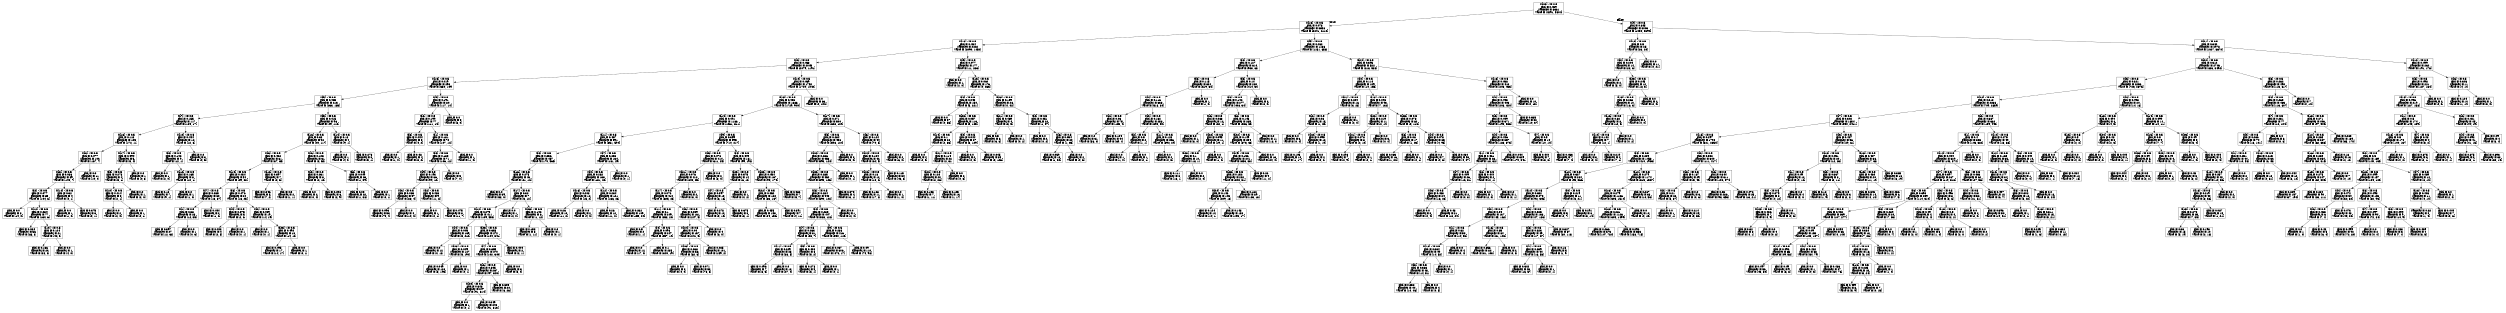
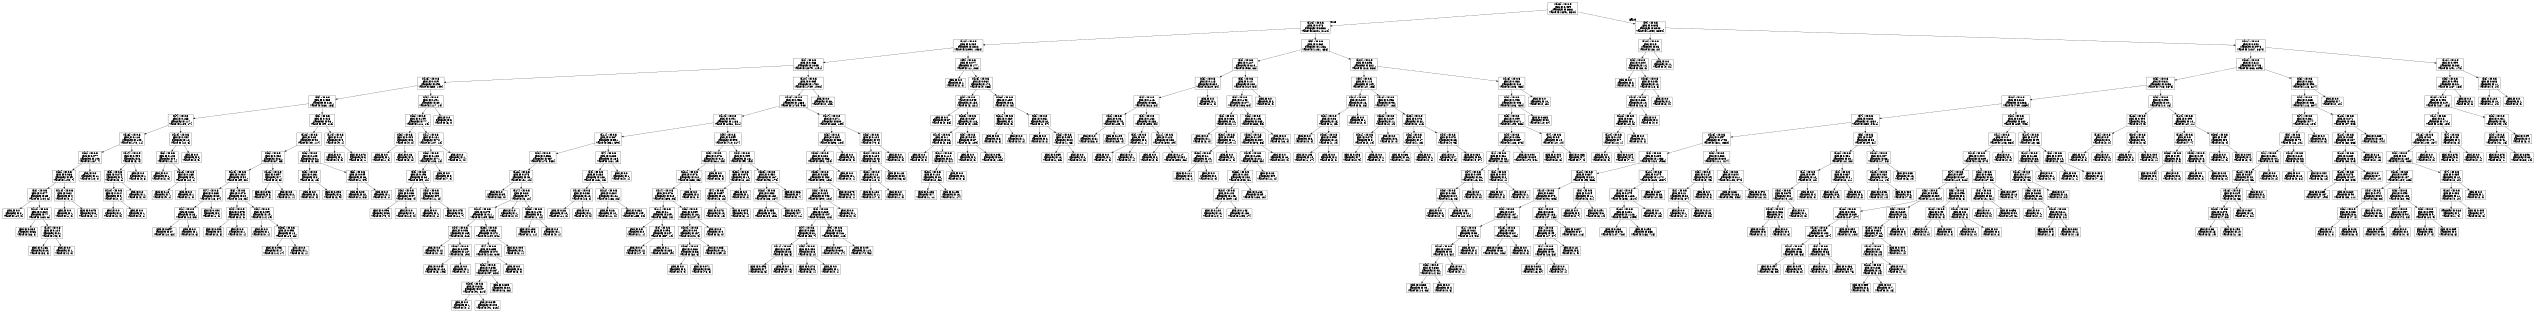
node "X[4] <= 0.5 gini = 0.043 samples = 150 value = [5, 221]": label "X[4] <= 0.5 gini = 0.043 samples = 150 value = [5, 221]" -> "X[4] <= 0.5 value = 0.043 samples = 150 value = [5, 221]"
node "gini = 0.117 samples = 254 value = [392, 26]": added
